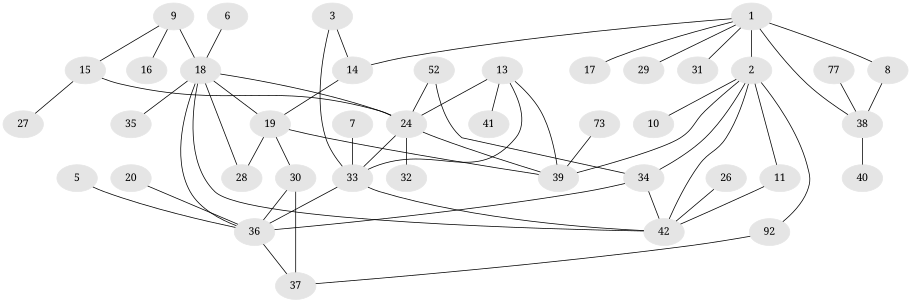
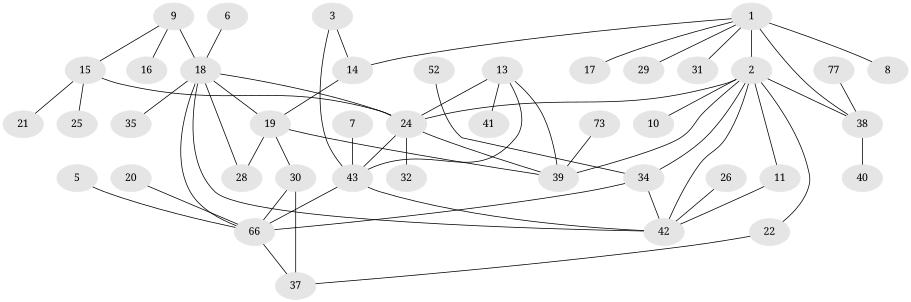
edge "52" -- "24": now "2" -- "24"
edge "8" -- "38": now "2" -- "38"
node "27": label "27" -> "21"
node "25": added
node "33": label "33" -> "43"
node "36": label "36" -> "66"
node "92": label "92" -> "22"
